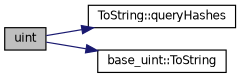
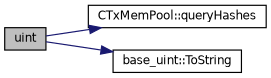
node "ToString::queryHashes": label "ToString::queryHashes" -> "CTxMemPool::queryHashes"
